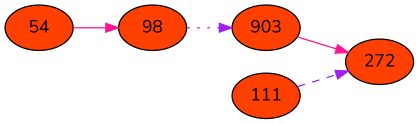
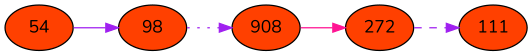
edge "54" -> "98": color deeppink -> purple
node "903": label "903" -> "908"
edge "111" -> "272": reversed
